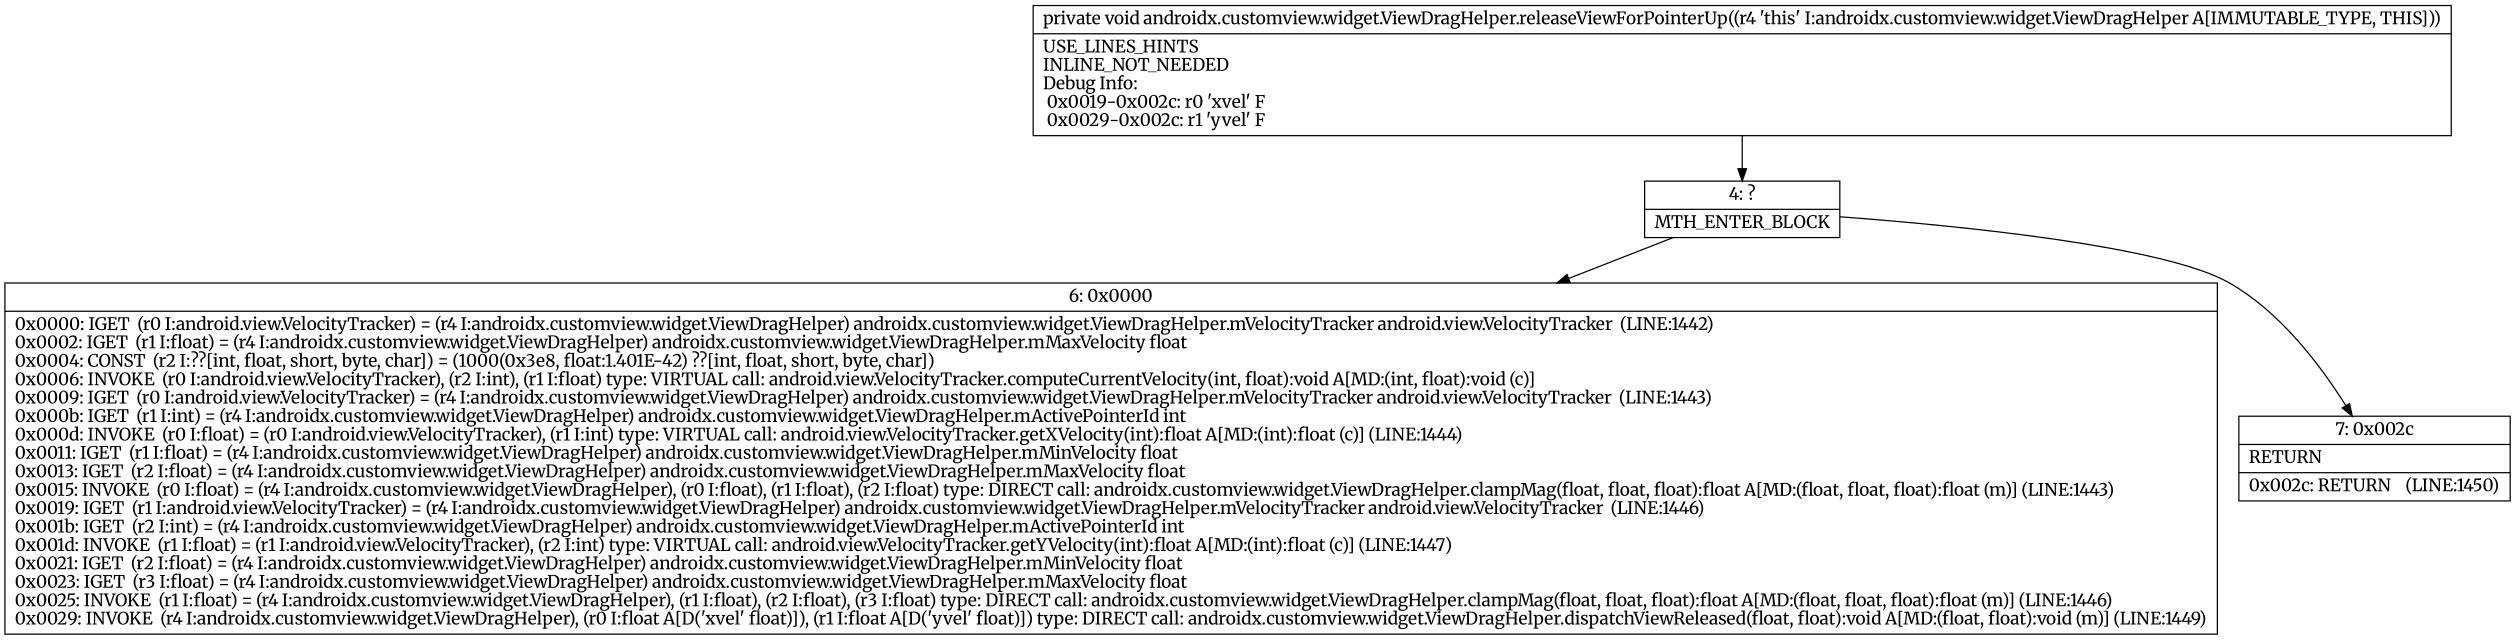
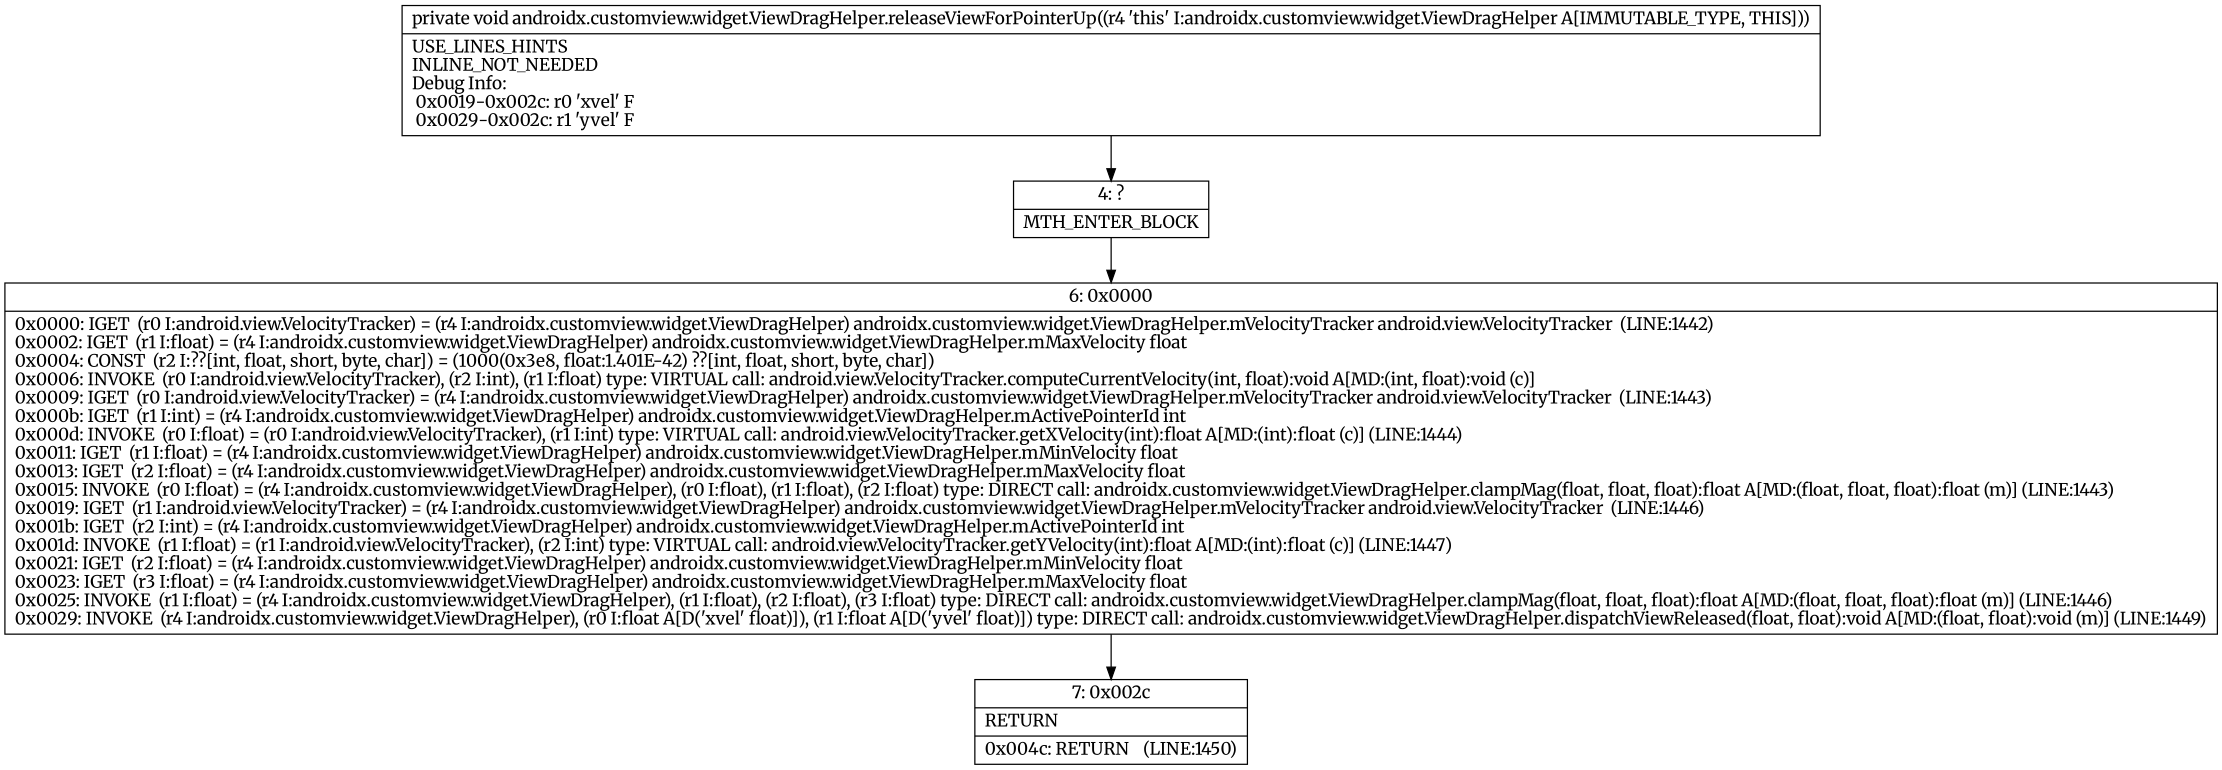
edge "4: ?" -> "7: 0x002c": now "6: 0x0000" -> "7: 0x002c"
node "7: 0x002c": text "0x002c: RETURN    (LINE:1450)" -> "0x004c: RETURN    (LINE:1450)"
